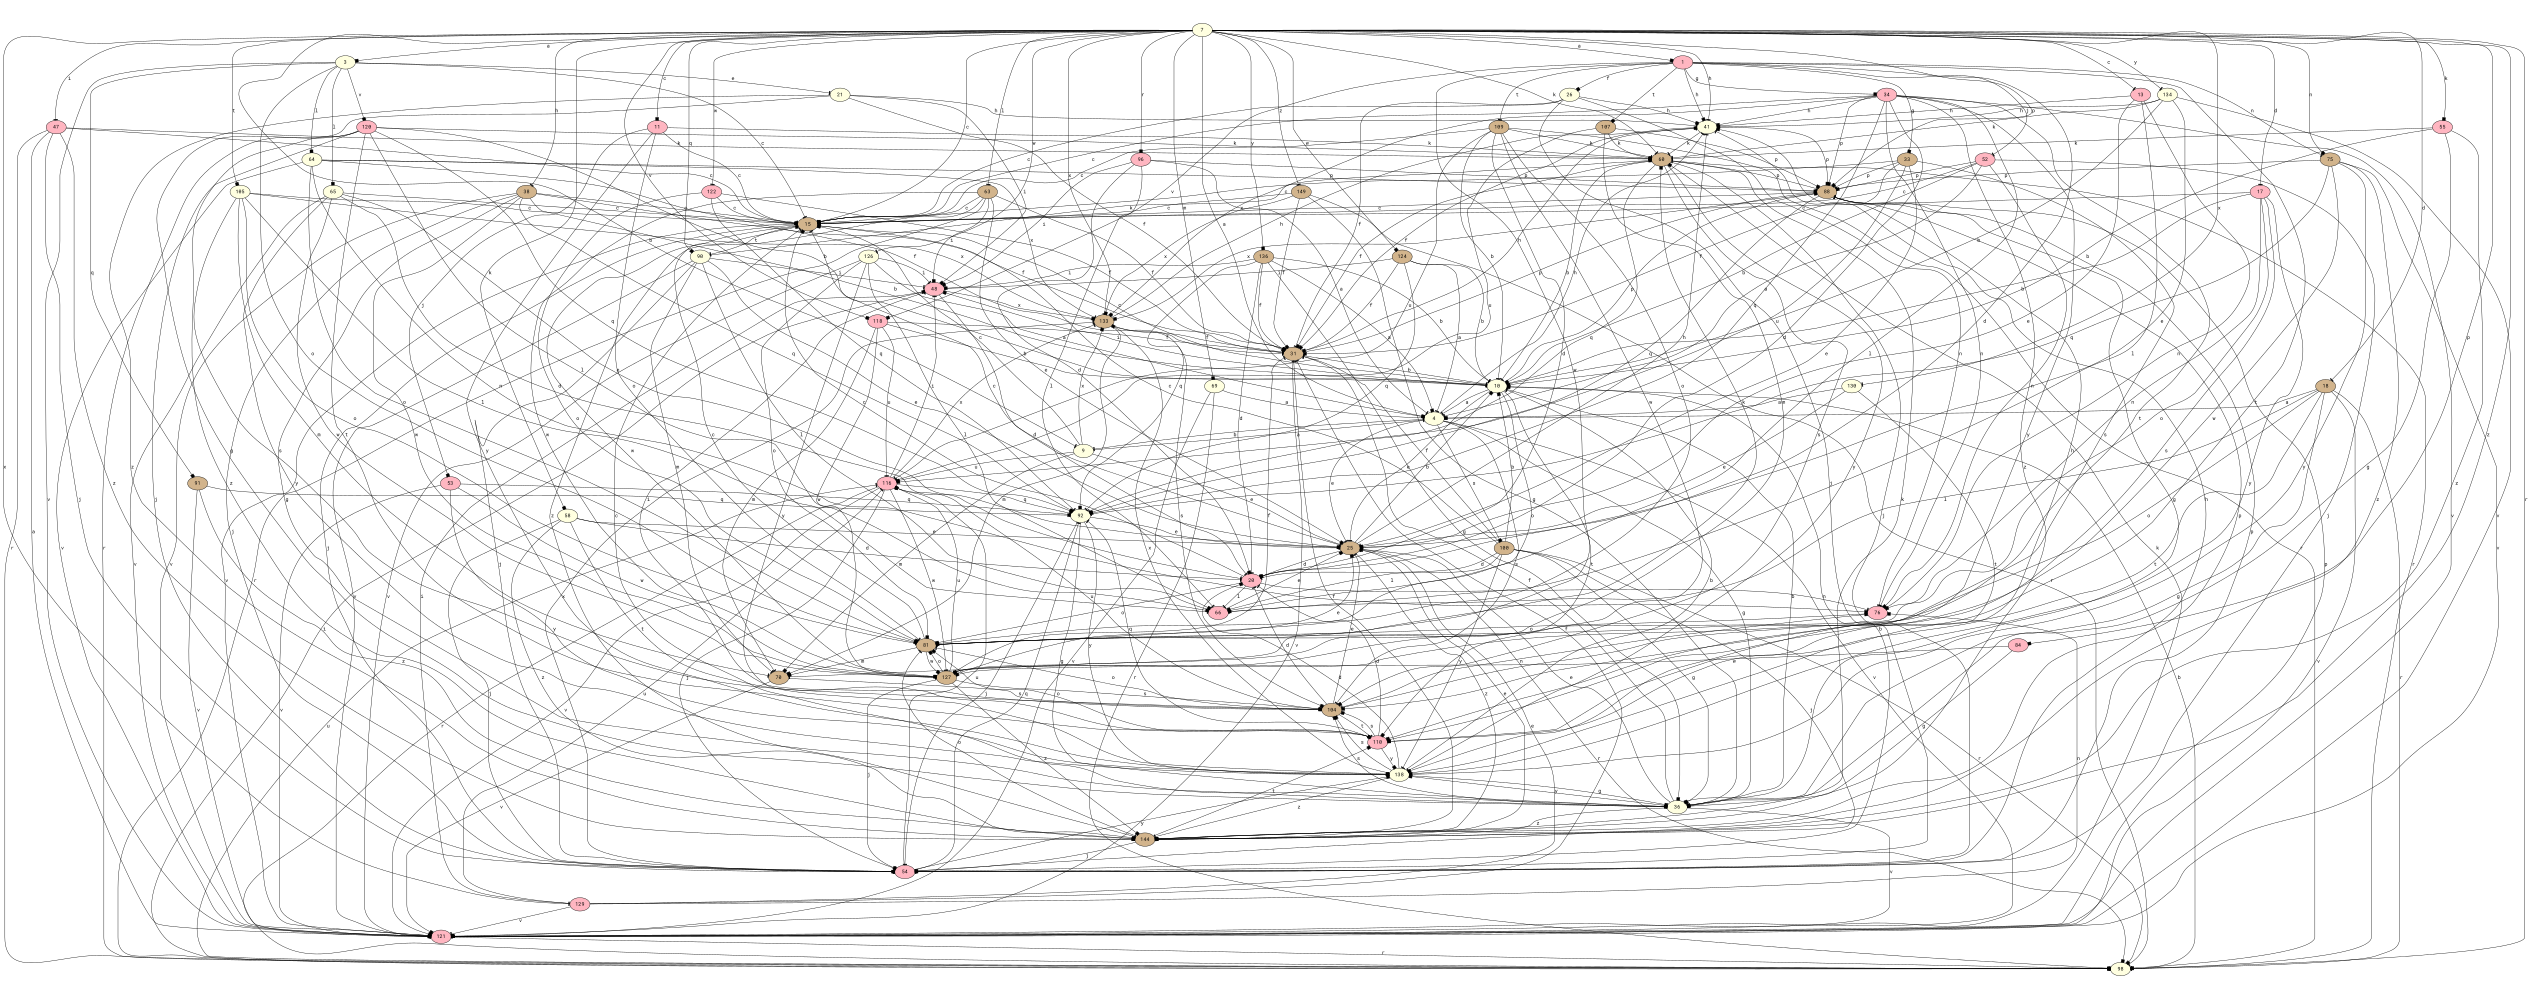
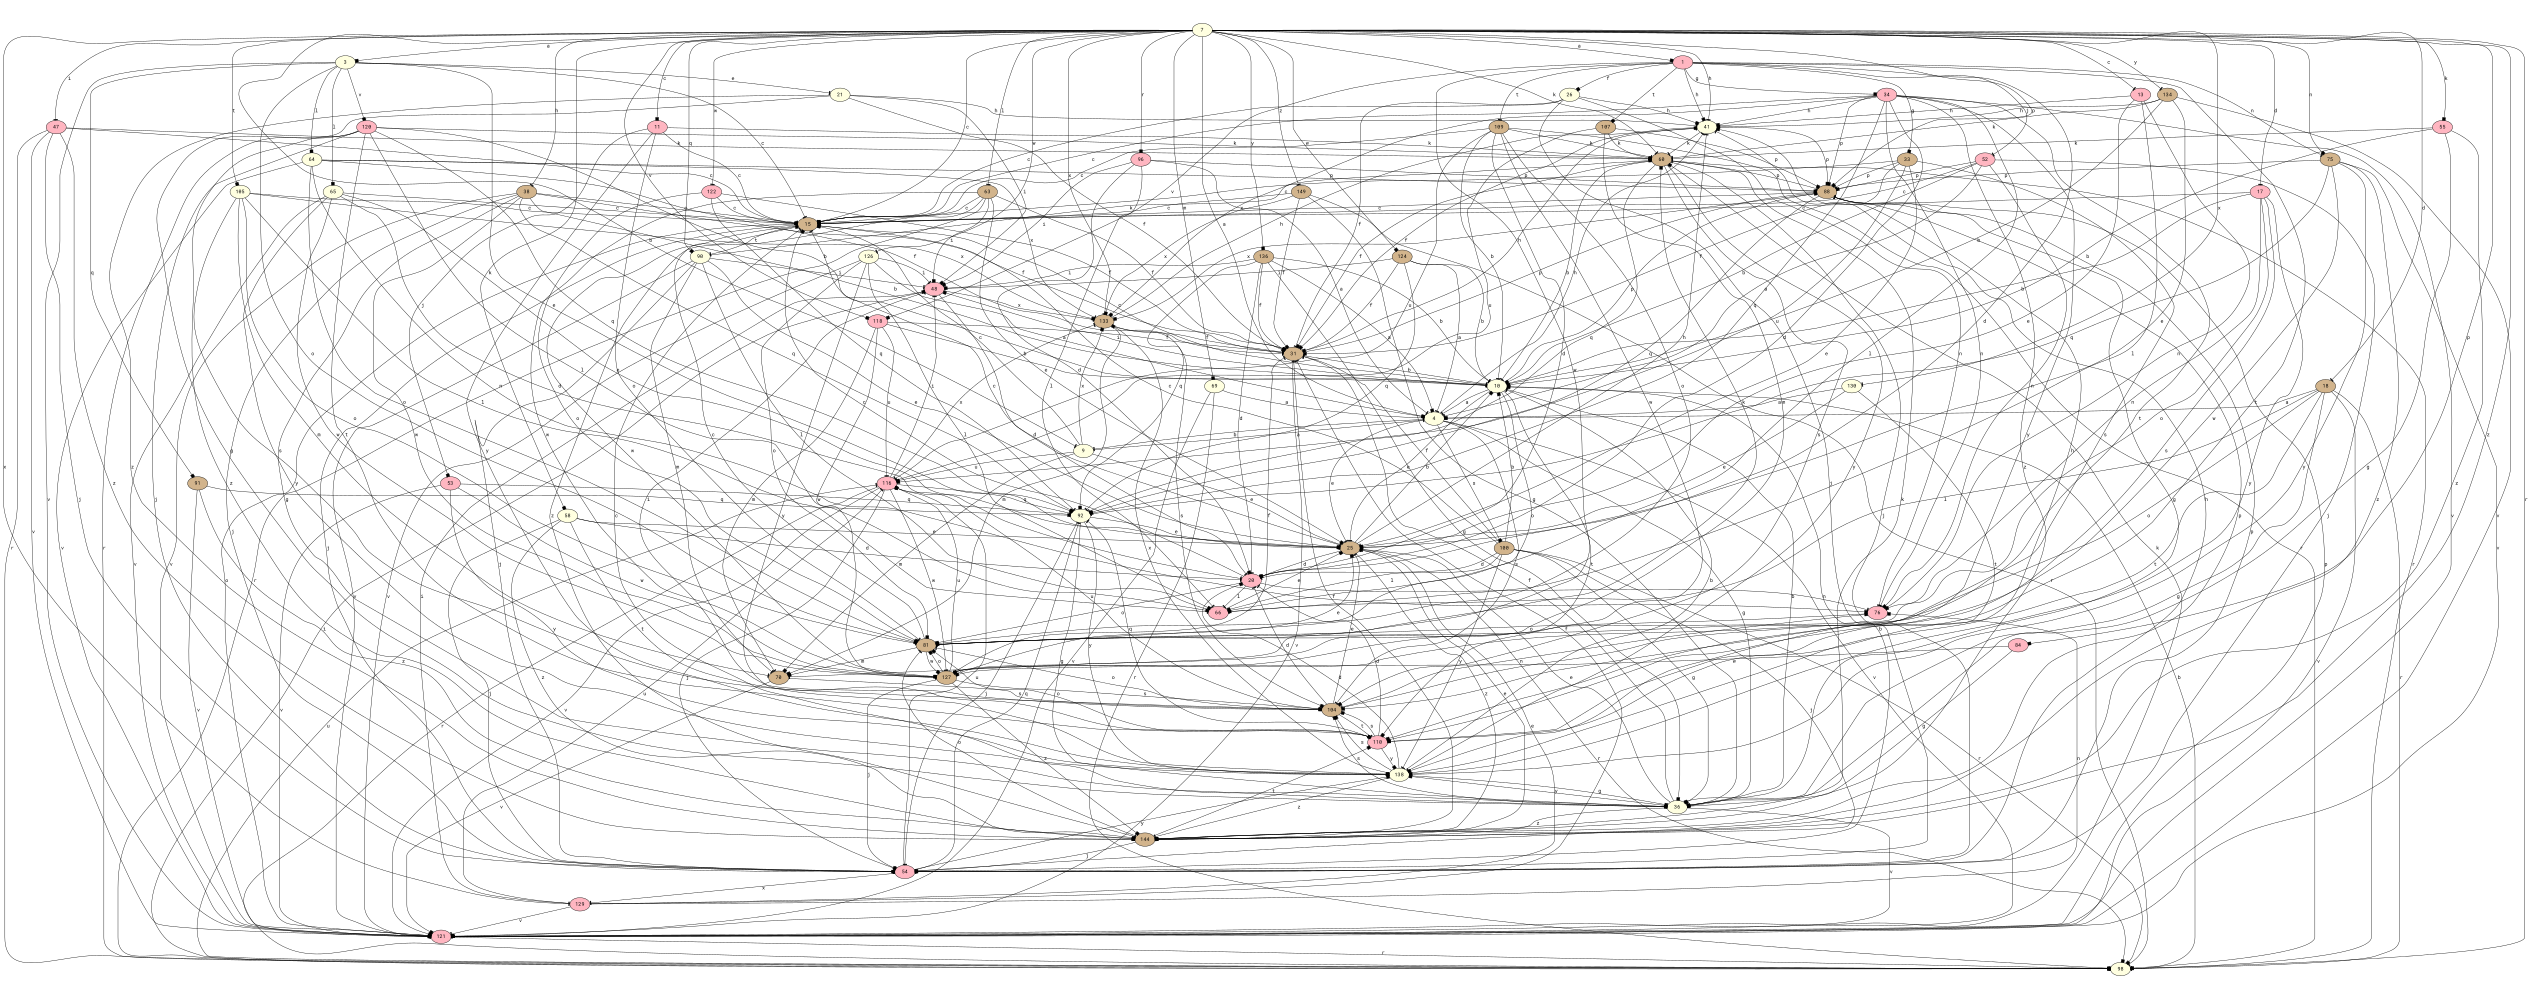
node "134": fillcolor lightyellow -> tan
edge "3" -> "25": added, label "e"
edge "47" -> "121": label "a" -> "v"
edge "54" -> "133": now "54" -> "129"
edge "15" -> "121": label "v" -> "o"
